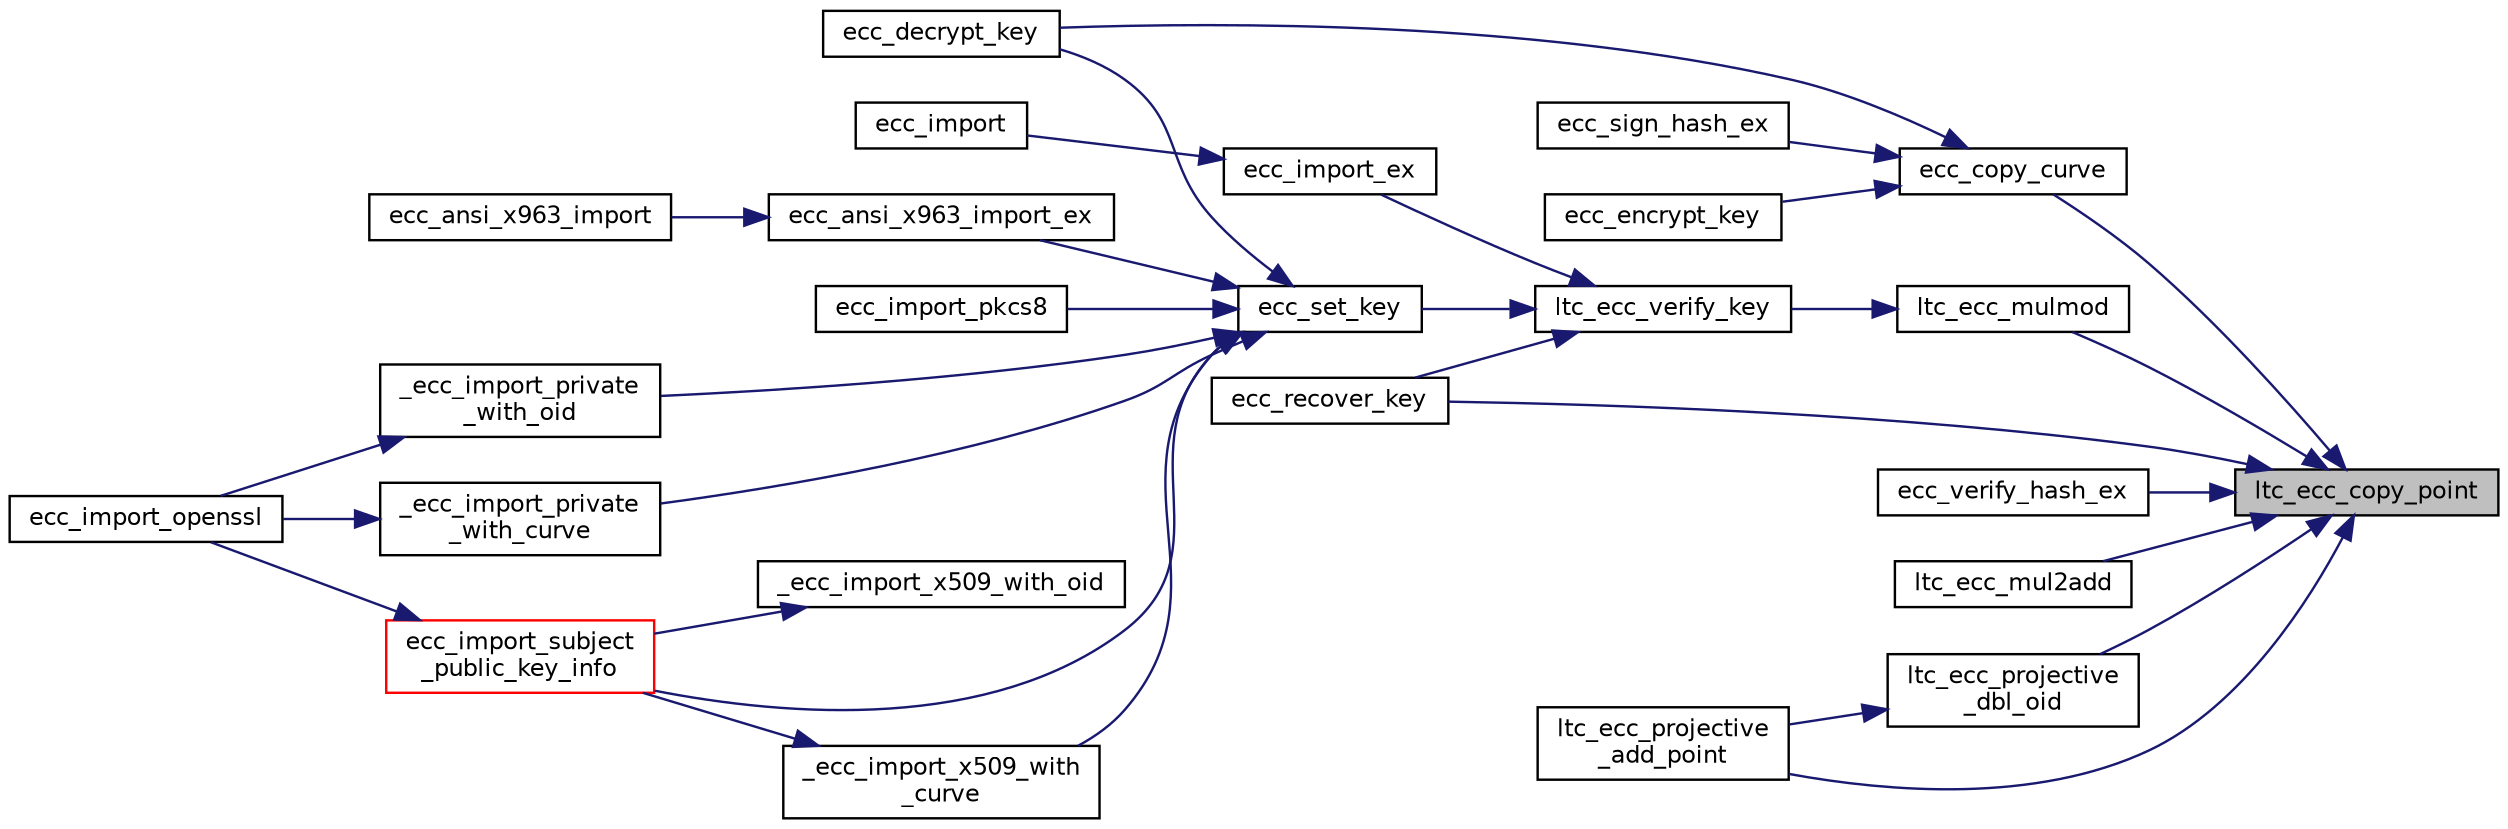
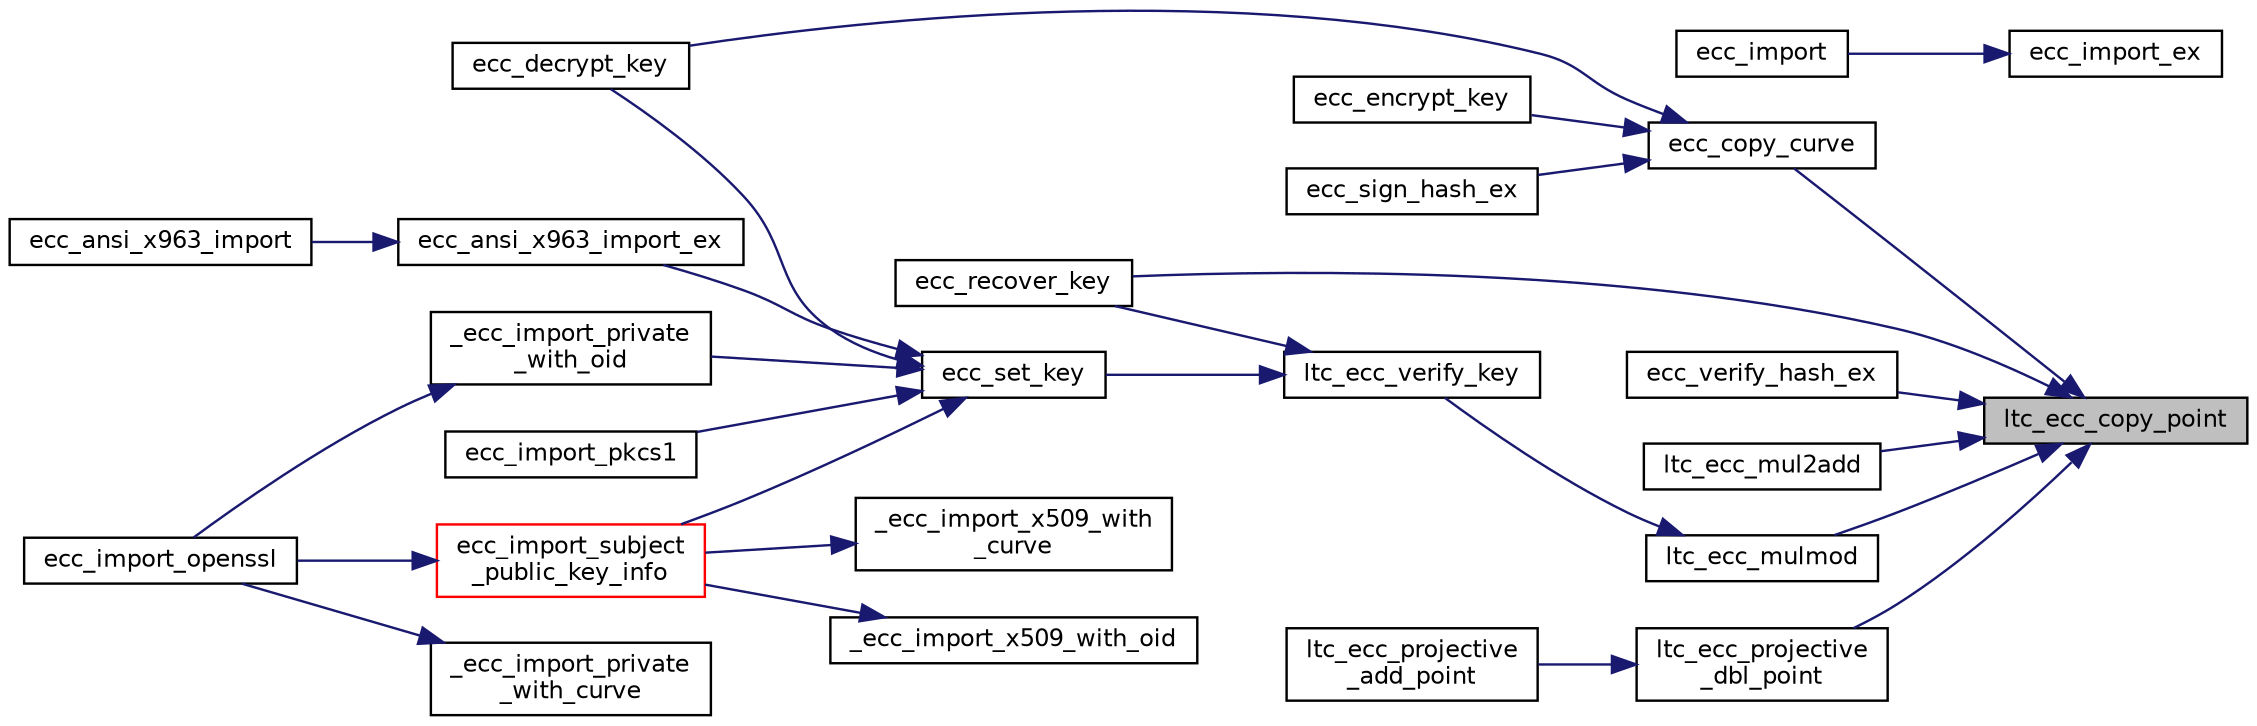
edge "ecc_import_ex" -> "ltc_ecc_verify_key": removed
node "ecc_import_pkcs8": label "ecc_import_pkcs8" -> "ecc_import_pkcs1"
edge "_ecc_import_private _with_curve" -> "ecc_set_key": removed
edge "_ecc_import_x509_with _curve" -> "ecc_set_key": removed
node "ltc_ecc_projective _dbl_oid": label "ltc_ecc_projective _dbl_oid" -> "ltc_ecc_projective _dbl_point"
edge "ltc_ecc_projective _add_point" -> "ltc_ecc_copy_point": removed
